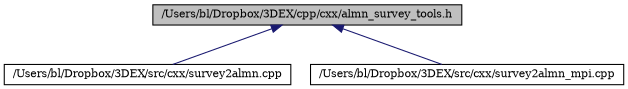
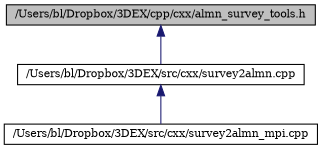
edge "/Users/bl/Dropbox/3DEX/src/cxx/survey2almn_mpi.cpp" -> "/Users/bl/Dropbox/3DEX/cpp/cxx/almn_survey_tools.h": now "/Users/bl/Dropbox/3DEX/src/cxx/survey2almn_mpi.cpp" -> "/Users/bl/Dropbox/3DEX/src/cxx/survey2almn.cpp"
